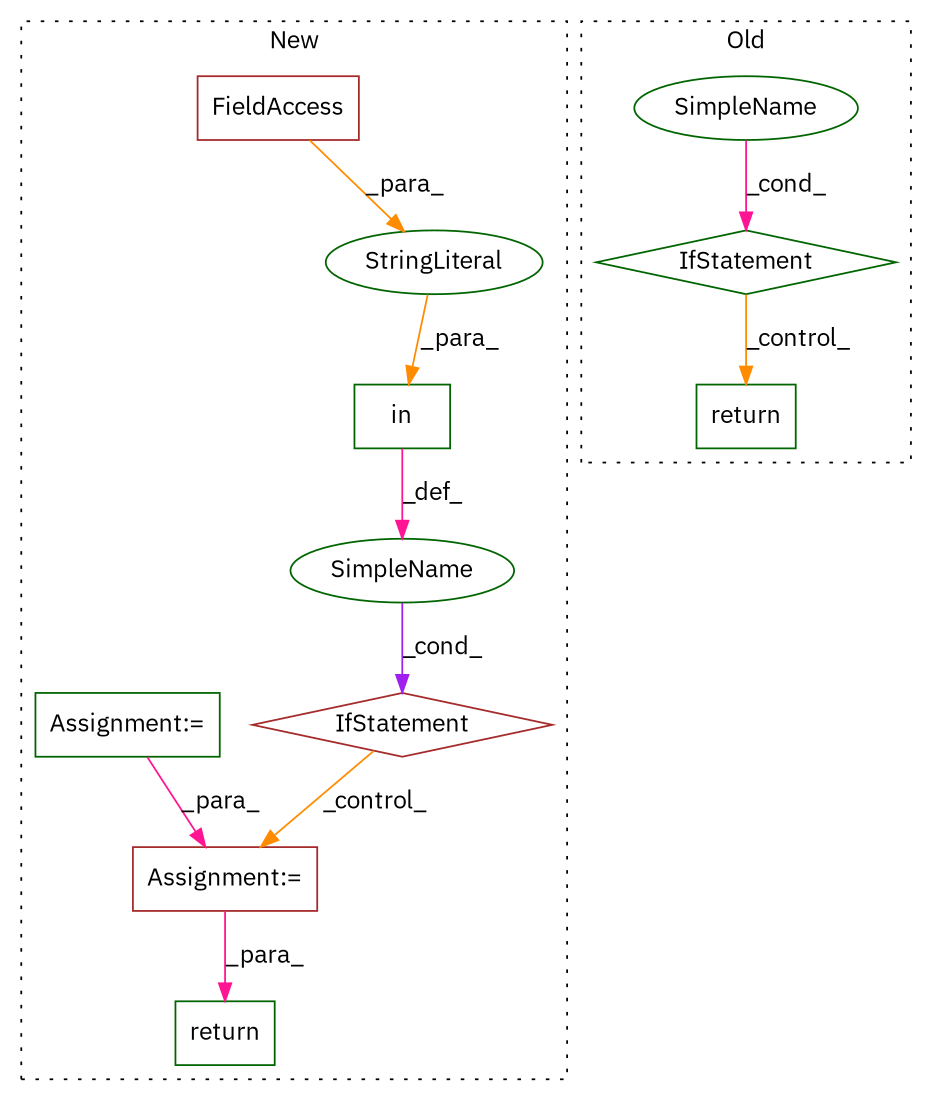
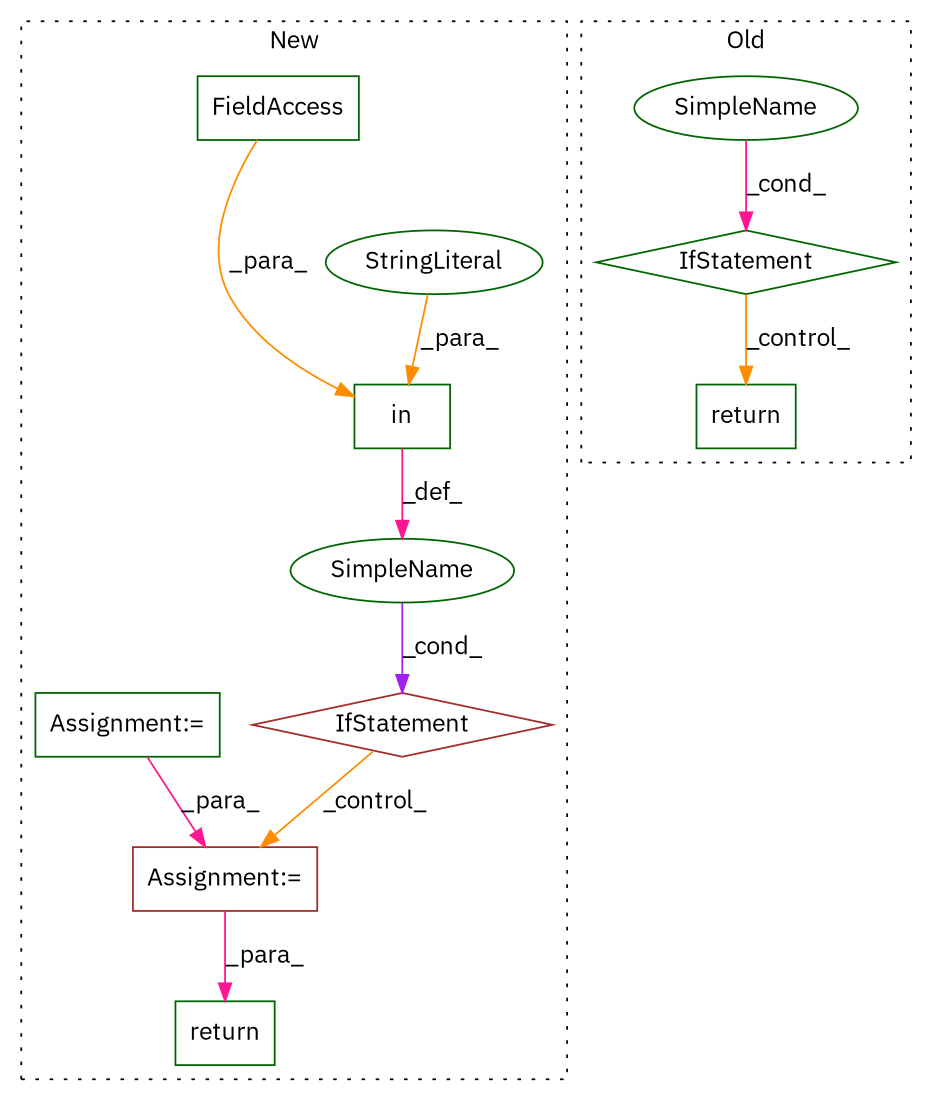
node "FieldAccess": color brown -> darkgreen
edge "FieldAccess" -> "StringLiteral": now "FieldAccess" -> "in"
